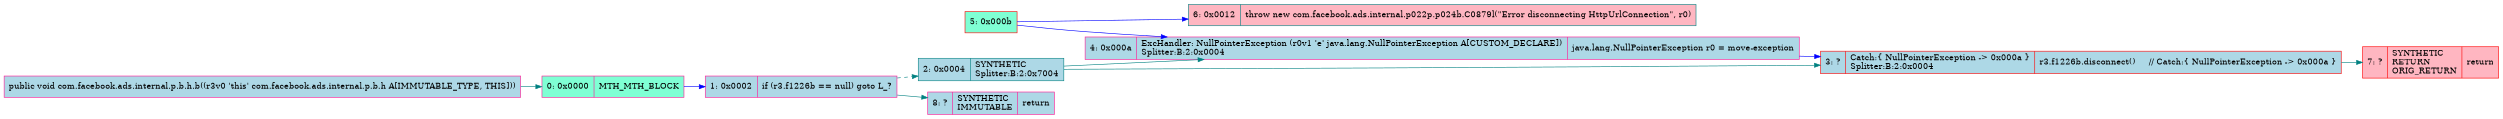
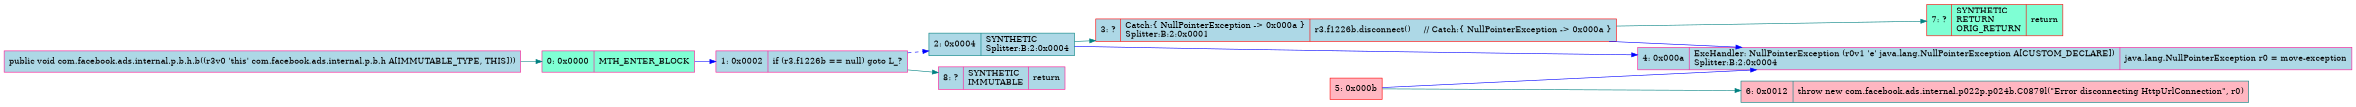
edge "5: 0x000b" -> "6: 0x0012": color blue -> teal
node "5: 0x000b": fillcolor aquamarine -> lightpink
edge "4: 0x000a" -> "3: ?": reversed
node "7: ?": fillcolor lightpink -> aquamarine
edge "2: 0x0004" -> "4: 0x000a": color teal -> blue
node "3: ?": text "Splitter:B:2:0x0004" -> "Splitter:B:2:0x0001"
node "2: 0x0004": text "Splitter:B:2:0x7004" -> "Splitter:B:2:0x0004"
edge "1: 0x0002" -> "2: 0x0004": color teal -> blue
node "0: 0x0000": text "MTH_MTH_BLOCK" -> "MTH_ENTER_BLOCK"
